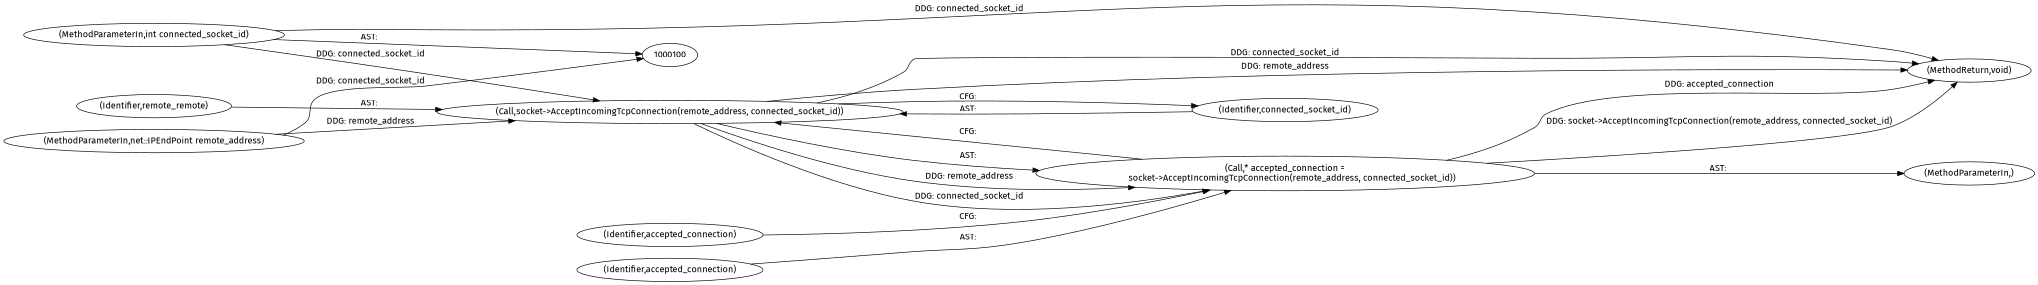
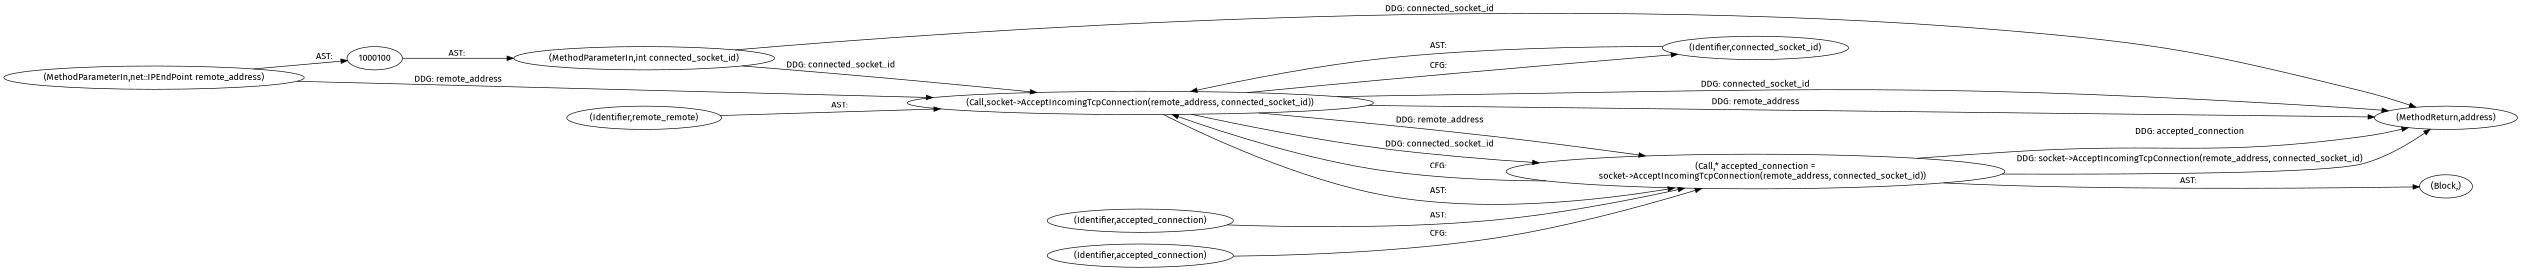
edge "(MethodParameterIn,int connected_socket_id)" -> "1000100": reversed
node "(MethodReturn,void)": label "(MethodReturn,void)" -> "(MethodReturn,address)"
edge "(MethodParameterIn,net::IPEndPoint remote_address)" -> "1000100": label "DDG: connected_socket_id" -> "AST: "
node "(MethodParameterIn,)": label "(MethodParameterIn,)" -> "(Block,)"
